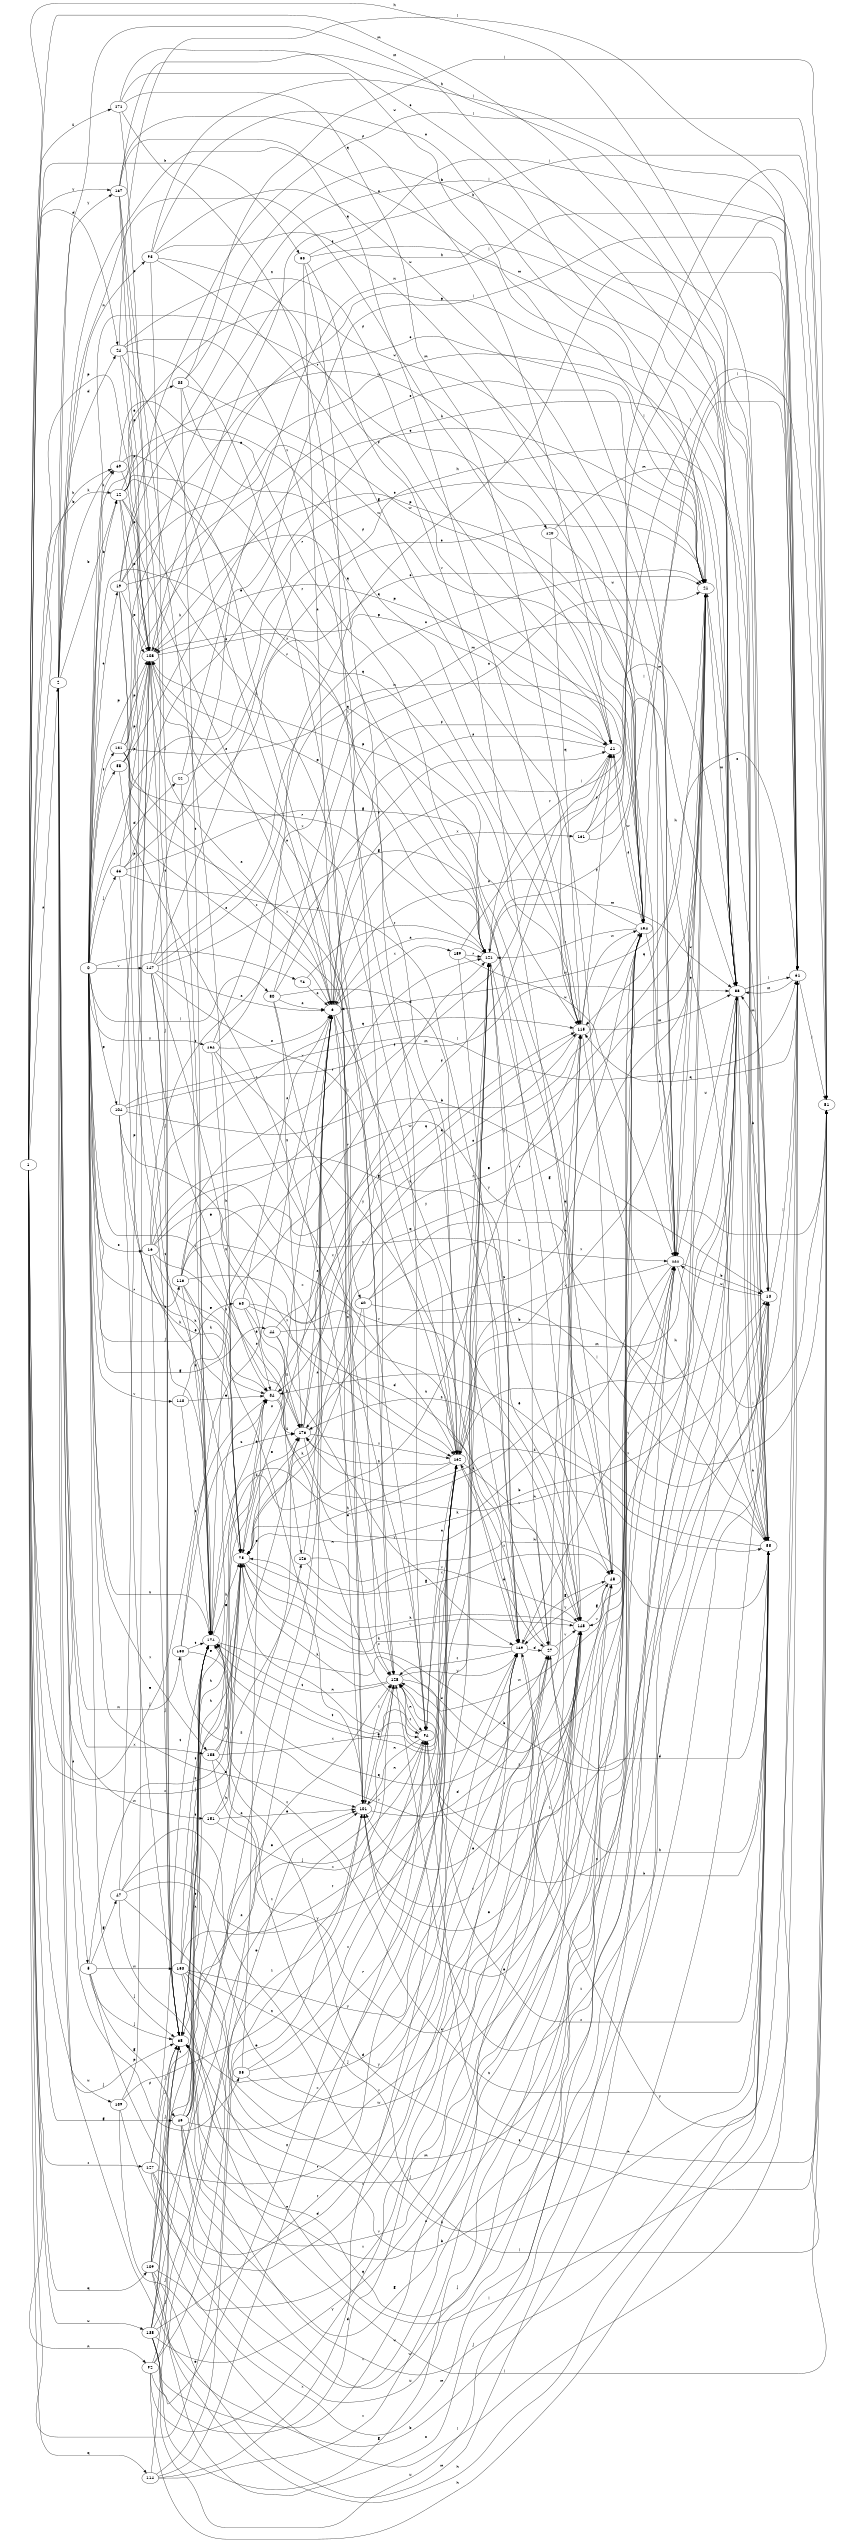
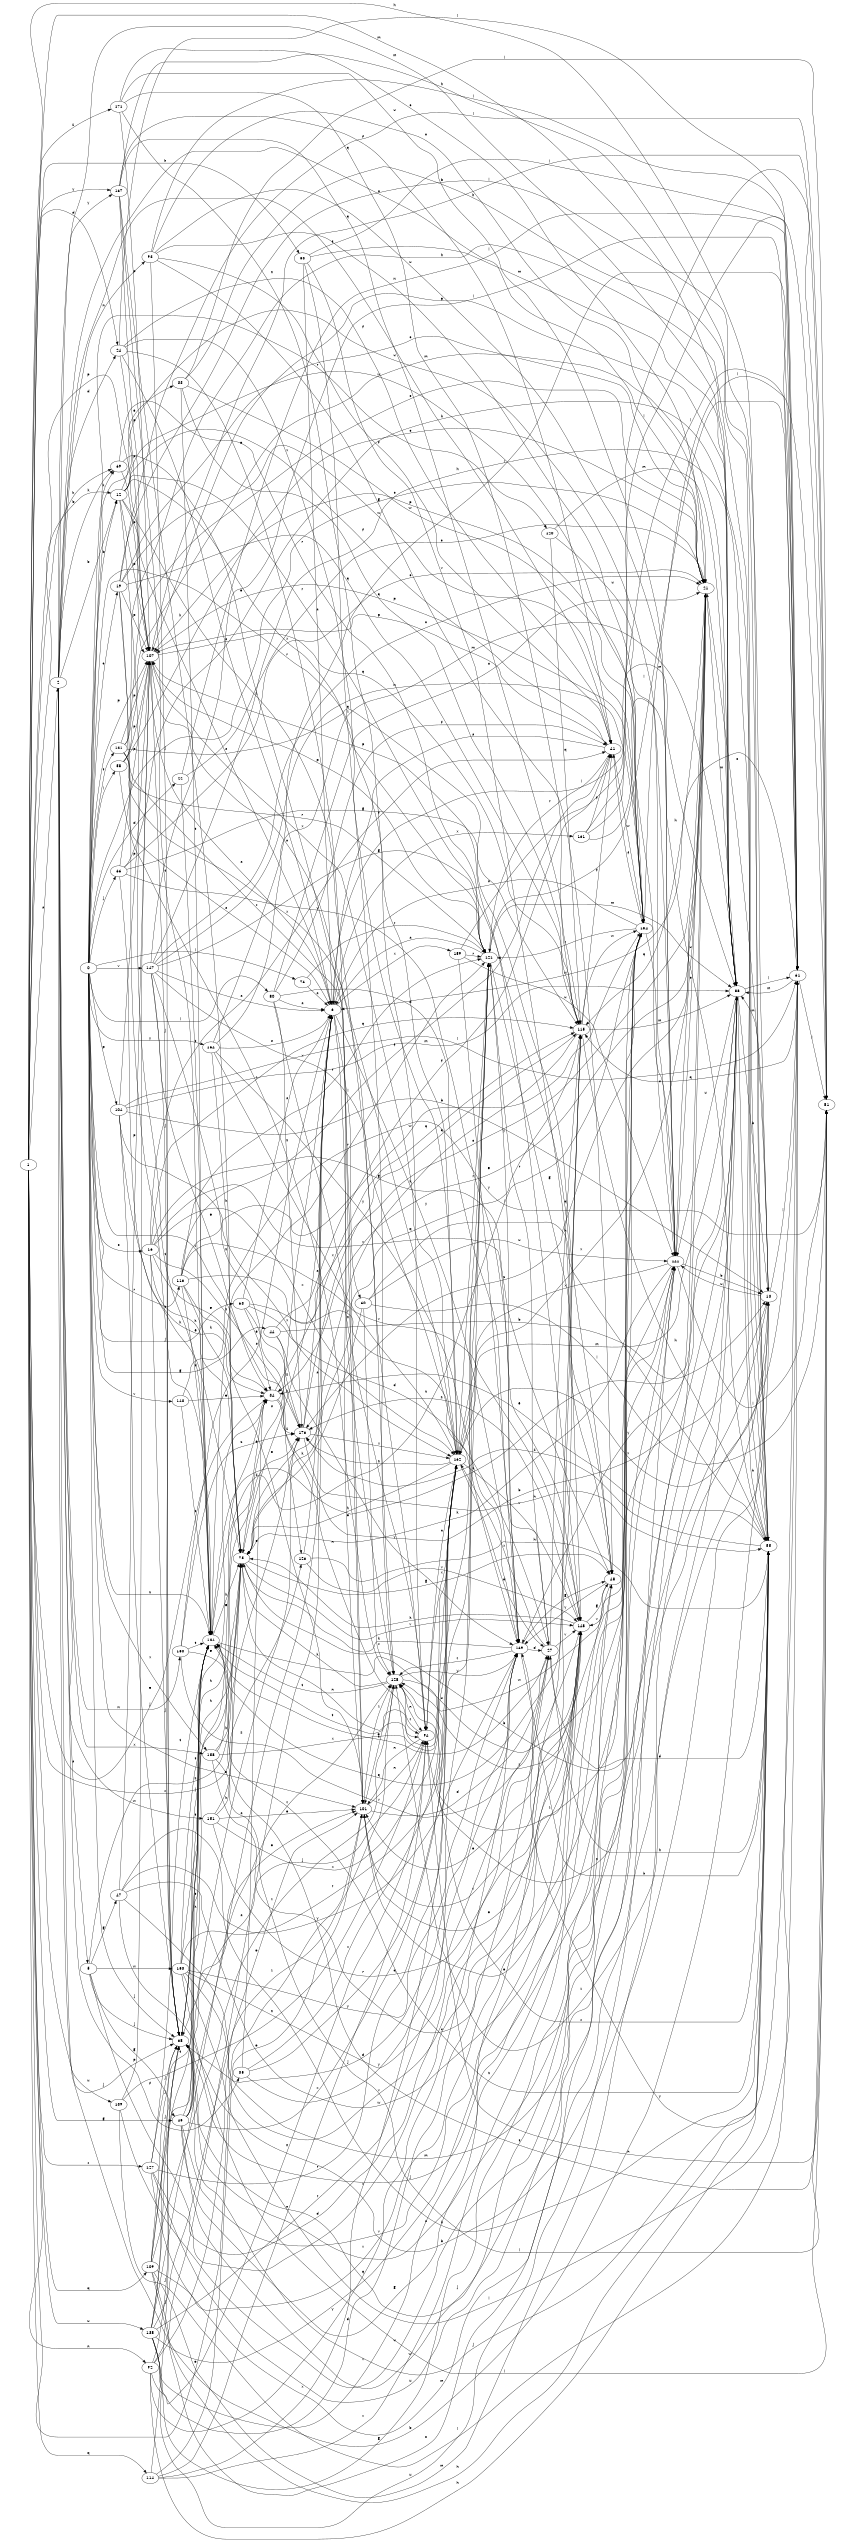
node "108": label "108" -> "107"
node "174": label "174" -> "134"
edge "151" -> "115": added, label "q"
